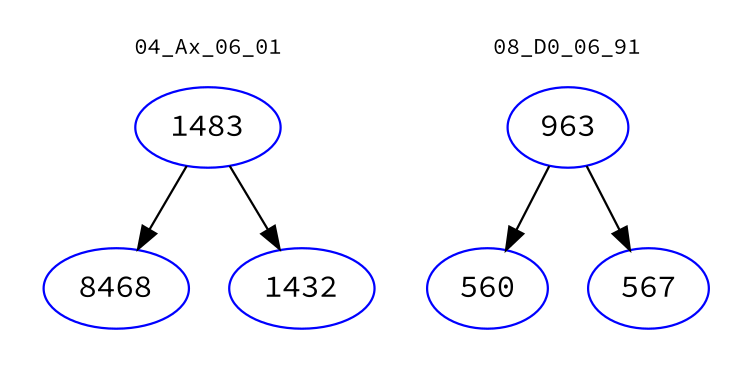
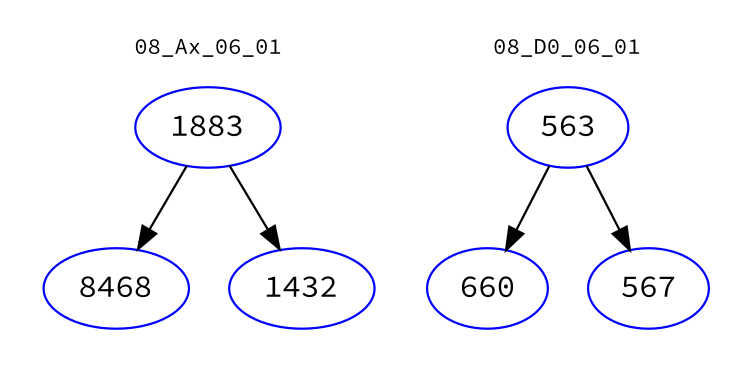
cluster "04_Ax_06_01": label "04_Ax_06_01" -> "08_Ax_06_01"
cluster "08_D0_06_91": label "08_D0_06_91" -> "08_D0_06_01"
node "1483": label "1483" -> "1883"
node "963": label "963" -> "563"
node "560": label "560" -> "660"
